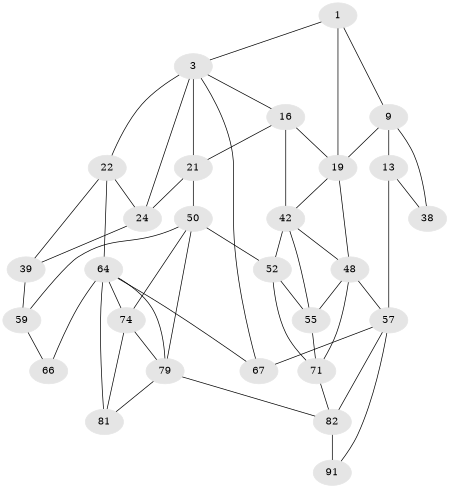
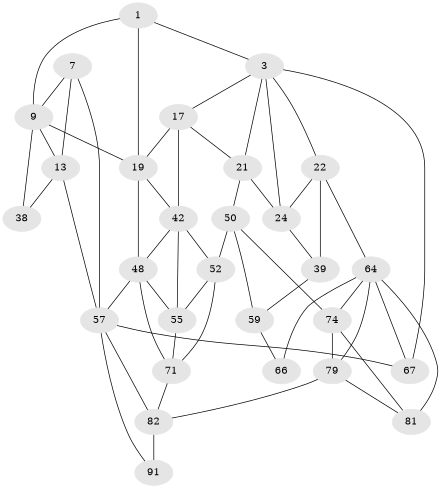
node "7": added
node "16": label "16" -> "17"
edge "50" -- "79": removed
